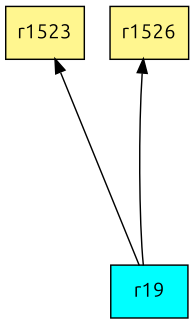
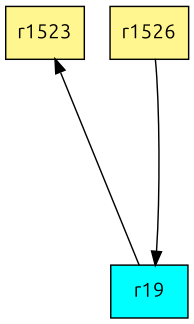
edge "r19" -> "r1526": reversed
